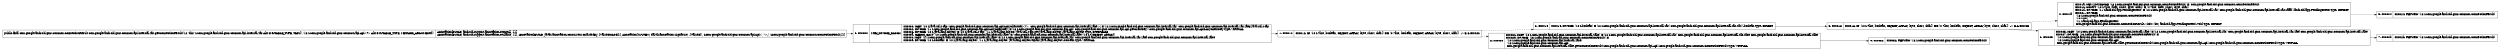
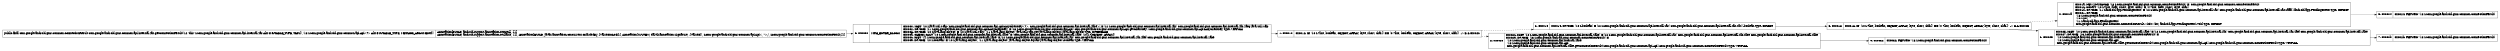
node "0: 0x0000": text "MTH_INVOKE_BLOCK" -> "MTH_ENTER_BLOCK"
